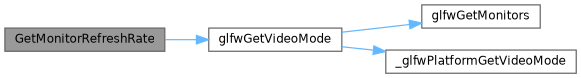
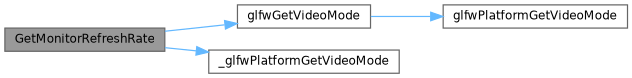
node "glfwGetMonitors": label "glfwGetMonitors" -> "glfwPlatformGetVideoMode"
edge "glfwGetVideoMode" -> "_glfwPlatformGetVideoMode": now "GetMonitorRefreshRate" -> "_glfwPlatformGetVideoMode"
